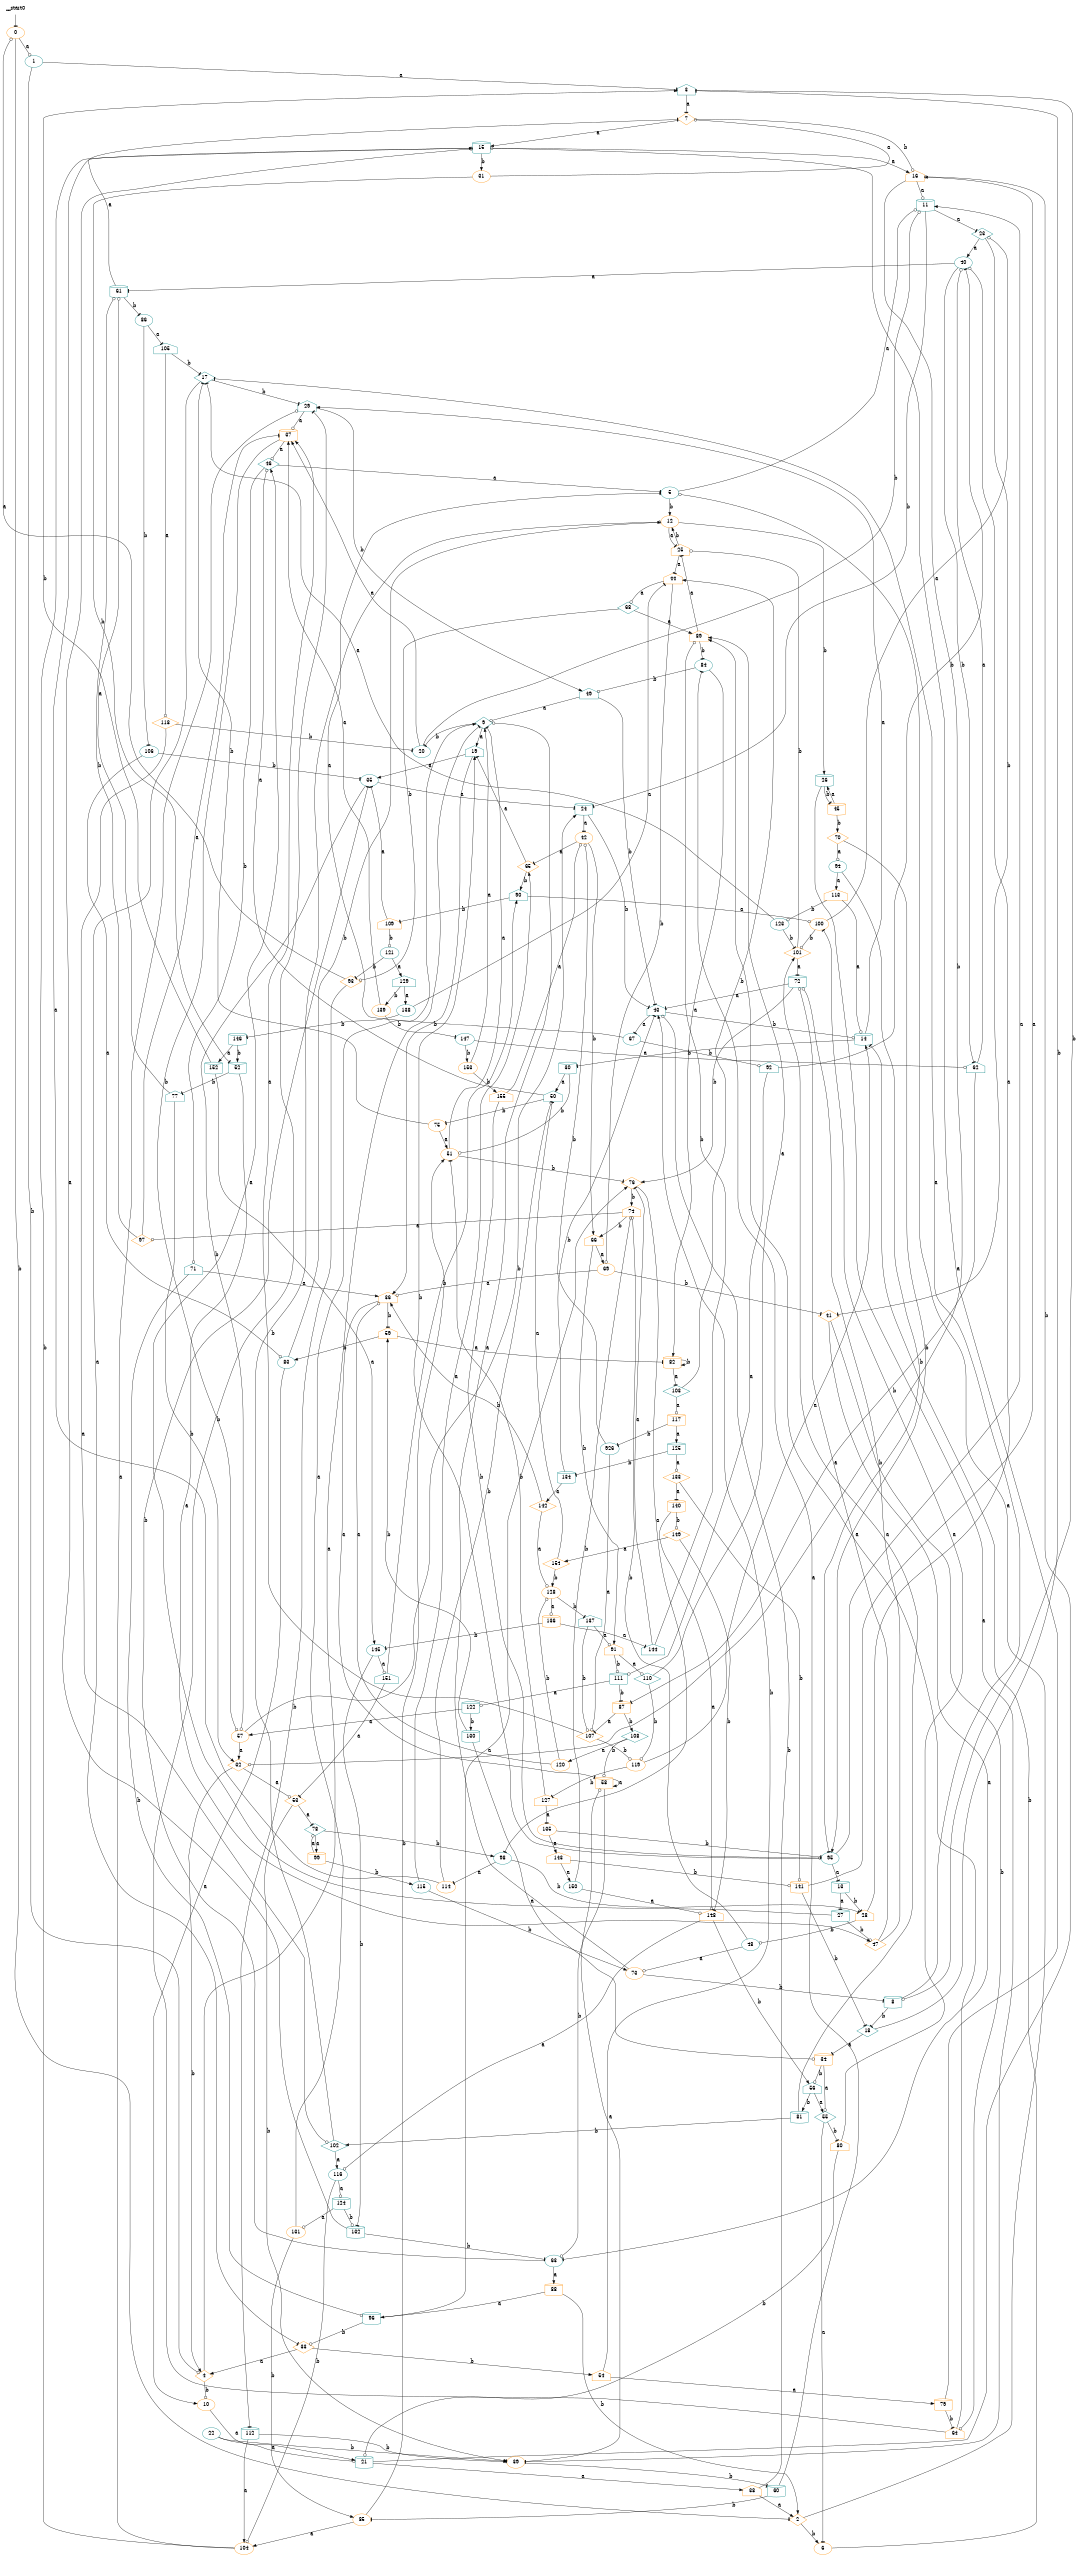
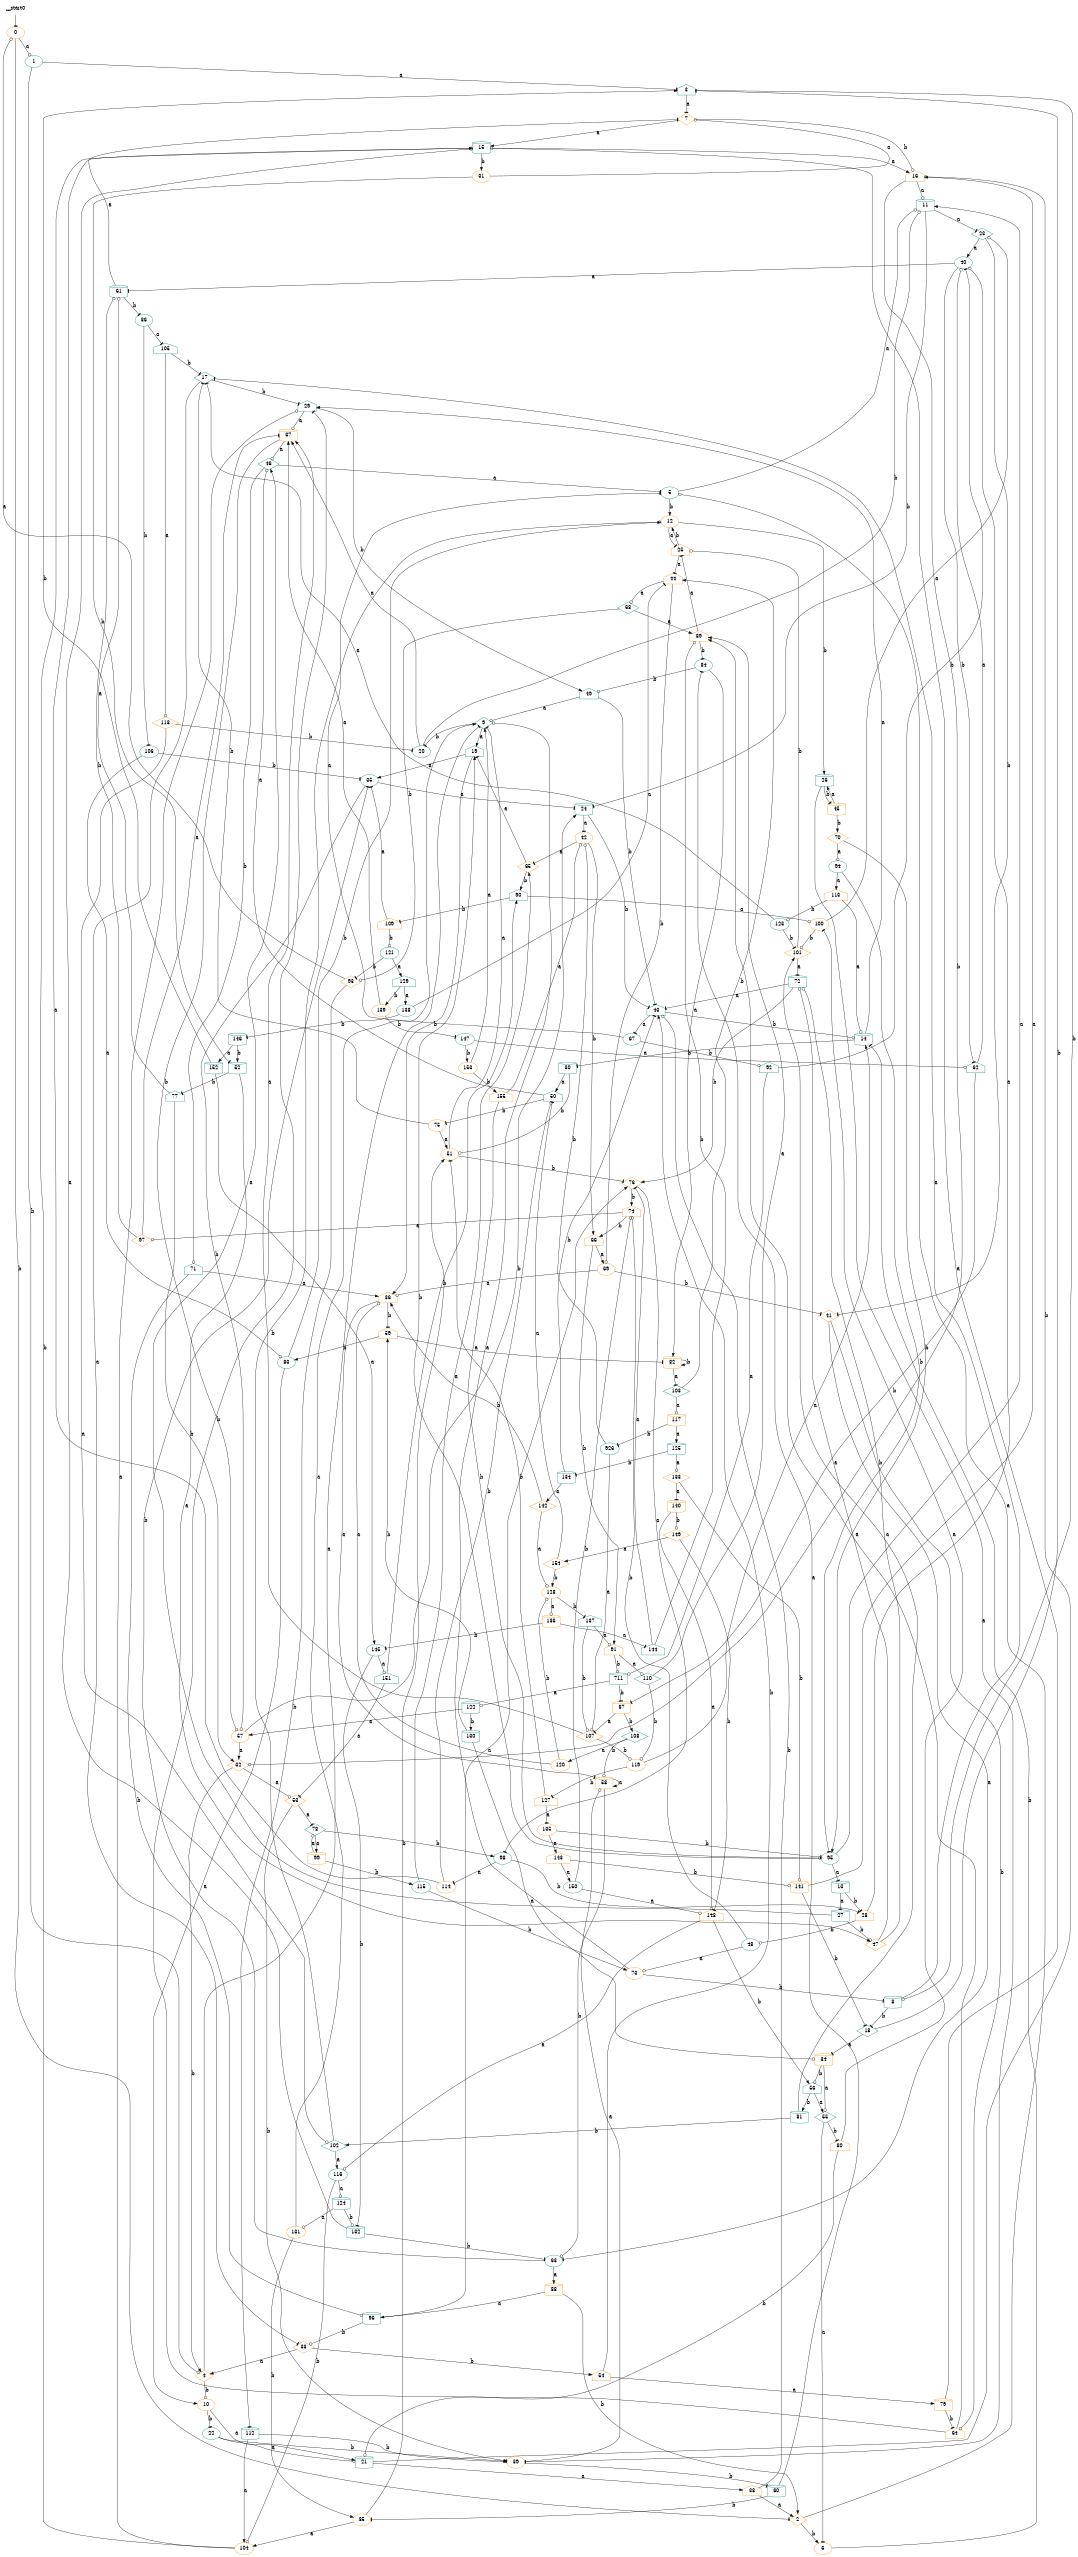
node "111": label "111" -> "711"
edge "10" -> "22": added, label "b"
